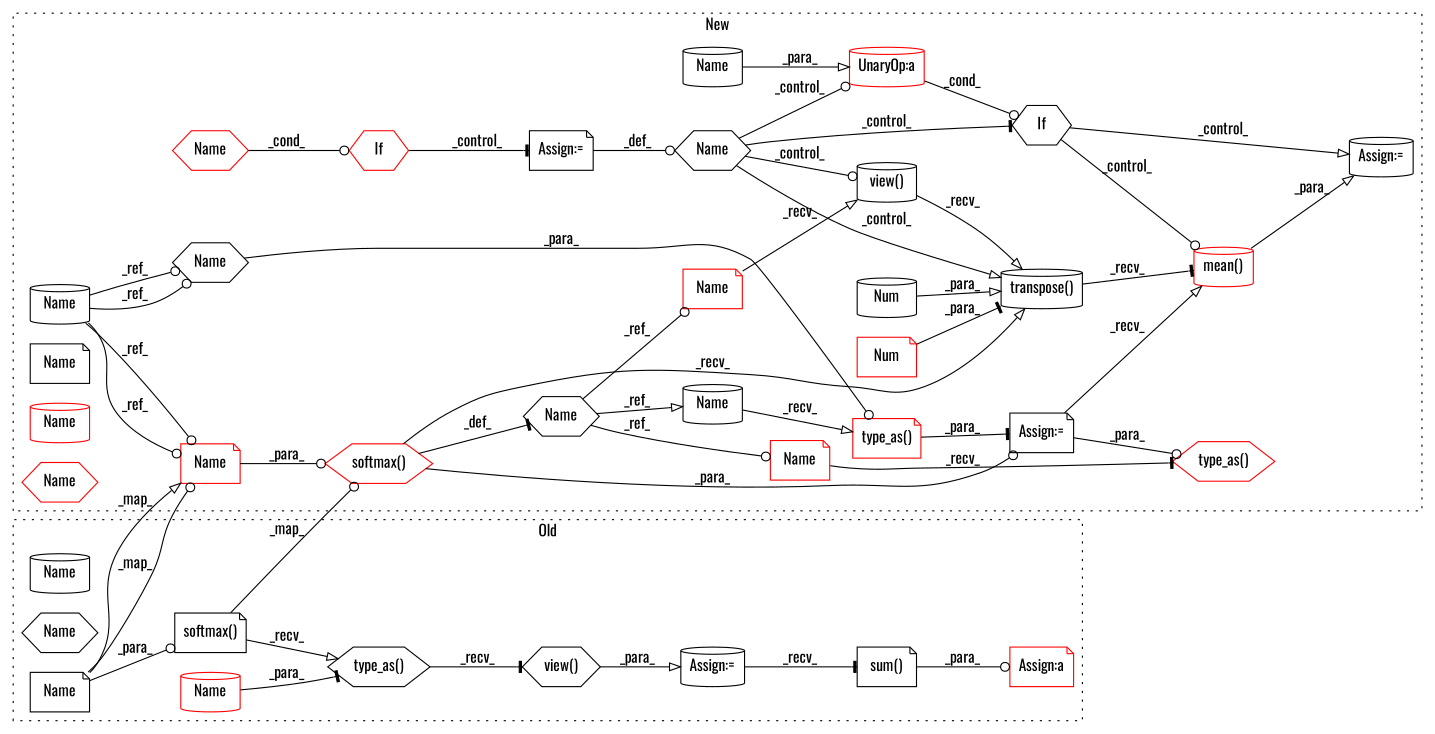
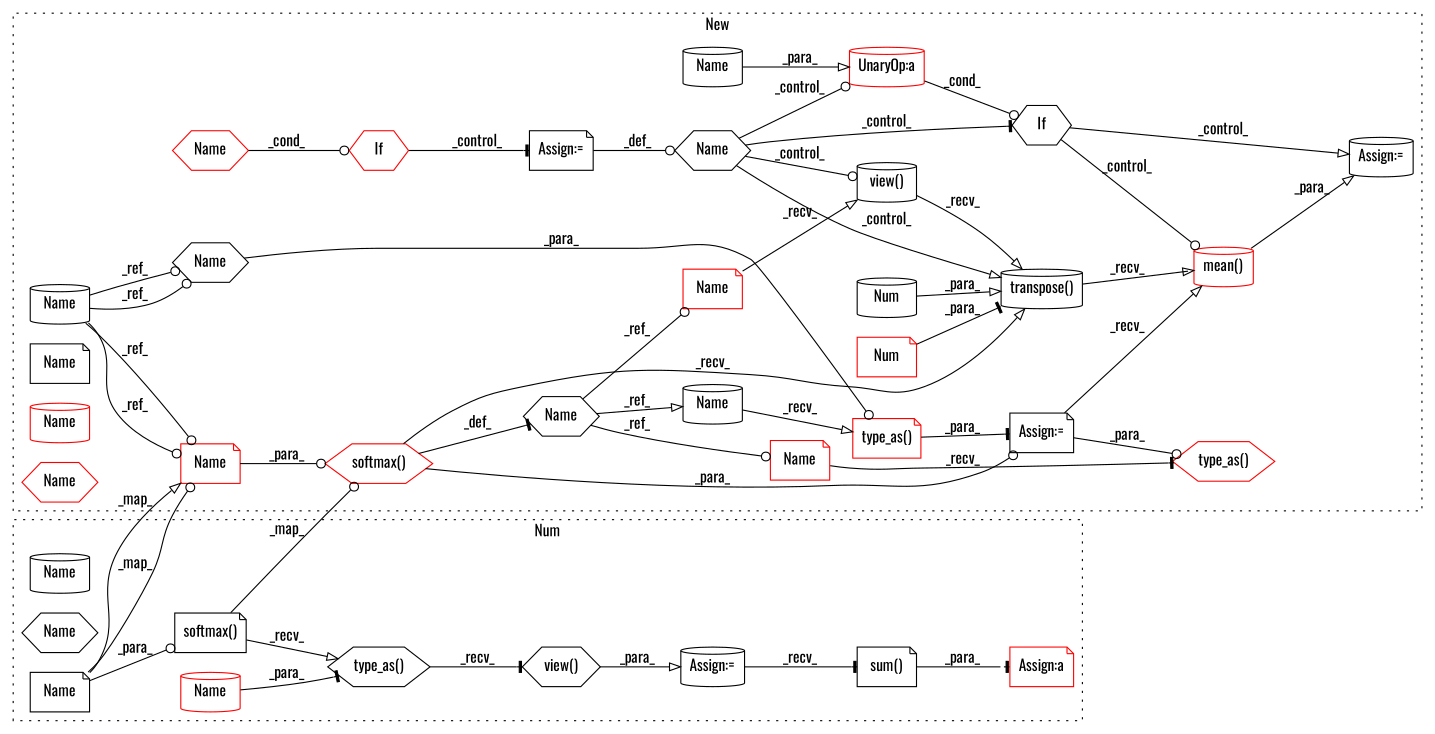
edge "transpose()" -> "mean()": arrowhead tee -> onormal
cluster "Old": label "Old" -> "Num"
edge "sum()" -> "Assign:a": arrowhead odot -> tee
